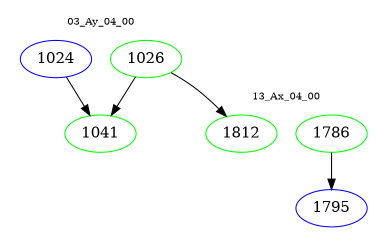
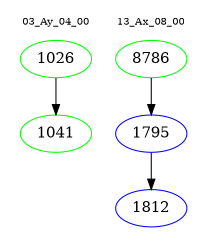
node "1024": removed
edge "1026" -> "1812": now "1795" -> "1812"
cluster "13_Ax_04_00": label "13_Ax_04_00" -> "13_Ax_08_00"
node "1812": color green -> blue
node "1786": label "1786" -> "8786"
